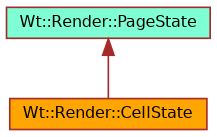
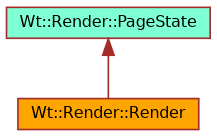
node "Wt::Render::CellState": label "Wt::Render::CellState" -> "Wt::Render::Render"
